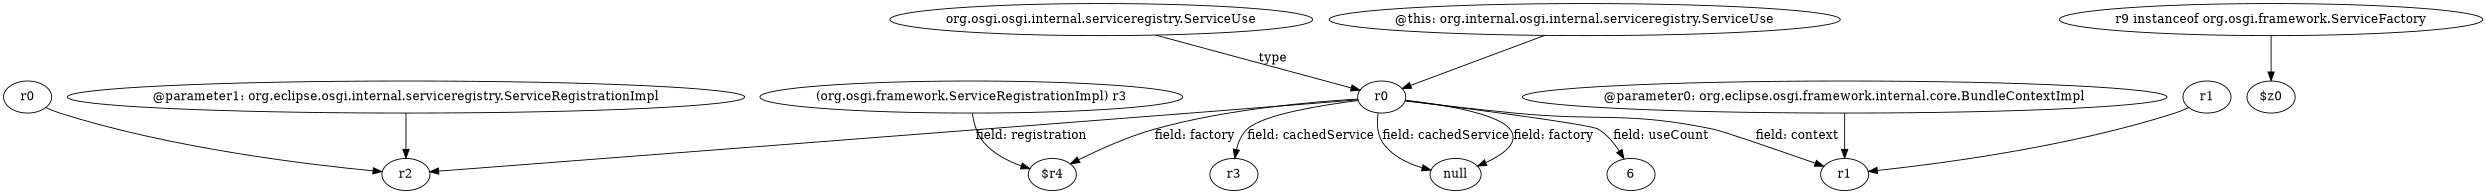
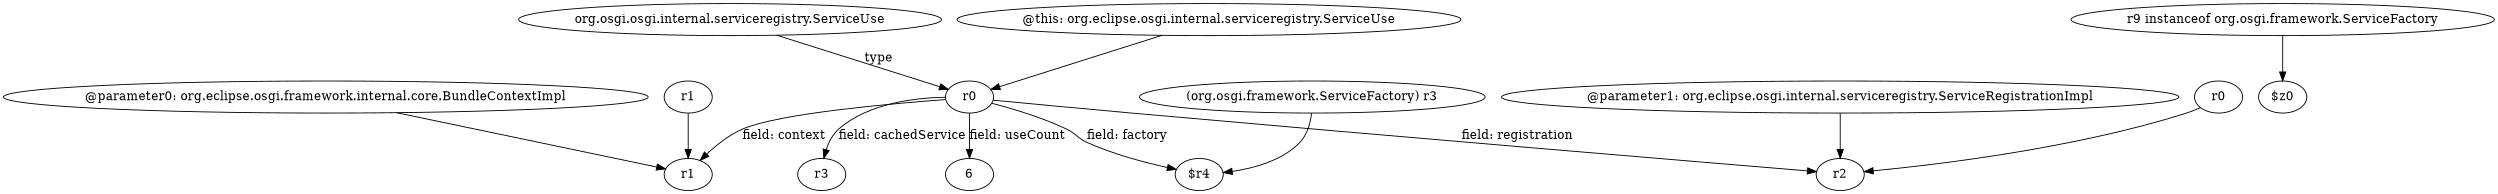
node "@this: org.internal.osgi.internal.serviceregistry.ServiceUse": label "@this: org.internal.osgi.internal.serviceregistry.ServiceUse" -> "@this: org.eclipse.osgi.internal.serviceregistry.ServiceUse"
node "(org.osgi.framework.ServiceRegistrationImpl) r3": label "(org.osgi.framework.ServiceRegistrationImpl) r3" -> "(org.osgi.framework.ServiceFactory) r3"
node "null": removed
